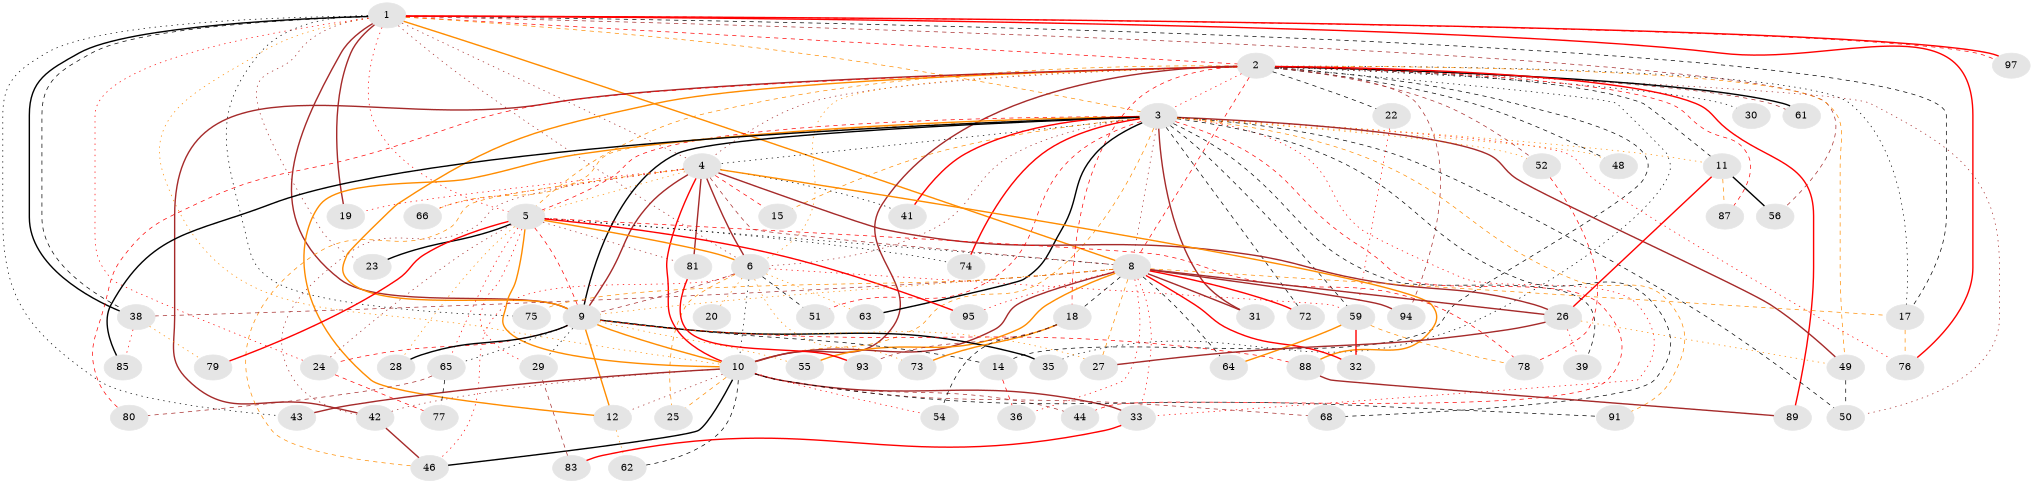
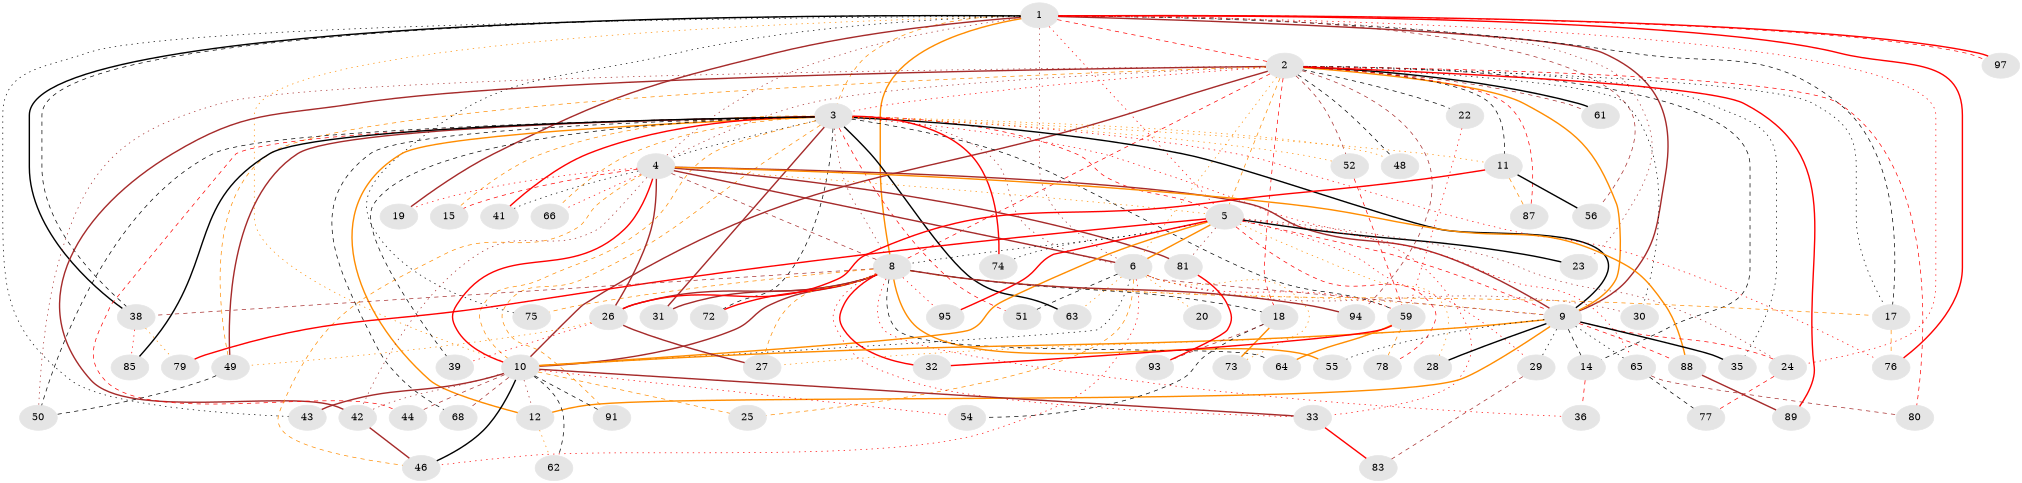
edge "52" -- "78": now "52" -- "59"
edge "6" -- "30": added
edge "9" -- "55": color darkorange -> black
